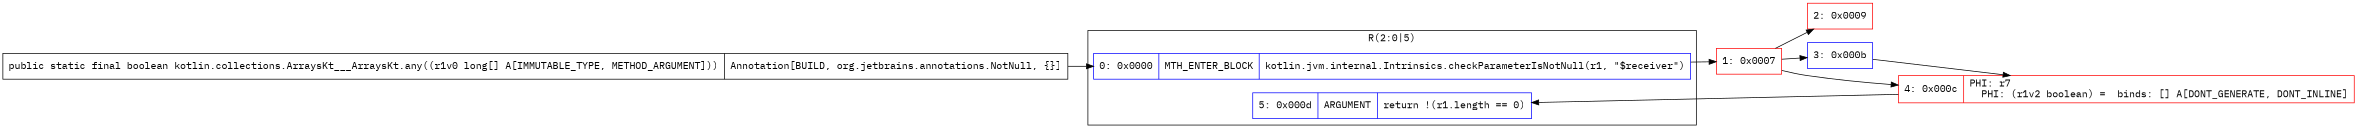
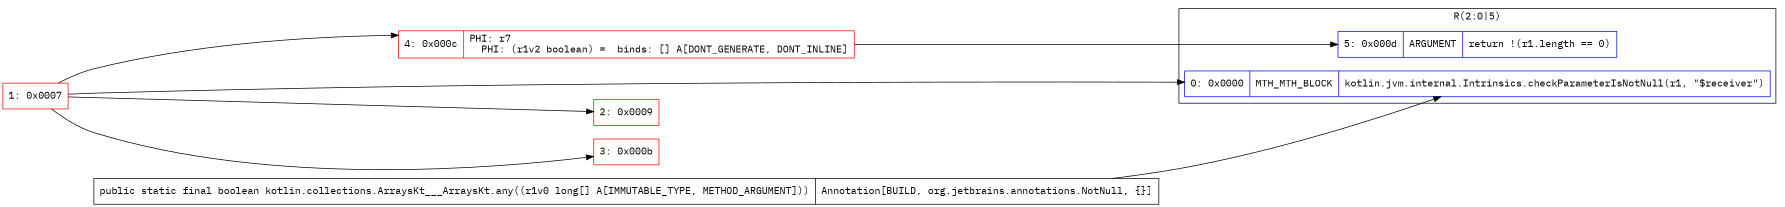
node "3: 0x000b": color blue -> red
edge "0: 0x0000" -> "1: 0x0007": reversed
node "0: 0x0000": text "MTH_ENTER_BLOCK" -> "MTH_MTH_BLOCK"
edge "3: 0x000b" -> "4: 0x000c": removed
